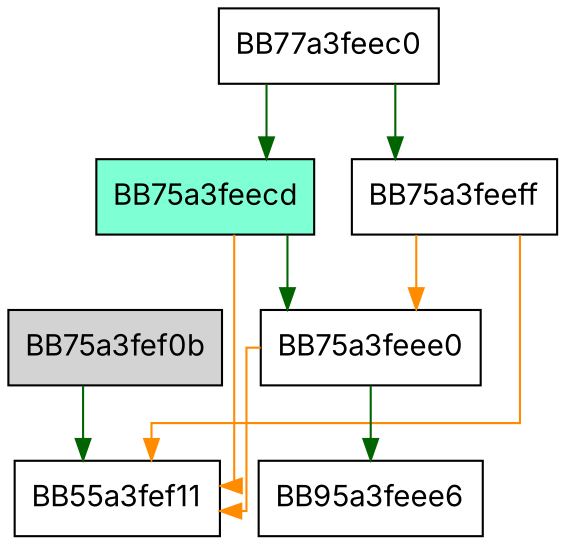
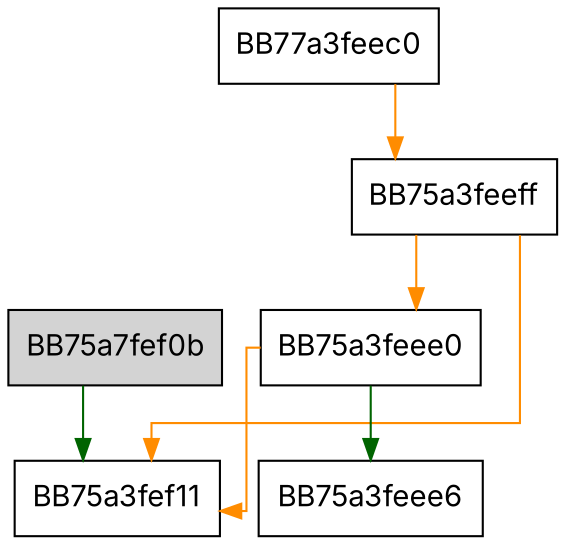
edge "BB77a3feec0" -> "BB75a3feeff": color darkgreen -> darkorange
node "BB75a3feecd": removed
node "BB75a3fef0b": label "BB75a3fef0b" -> "BB75a7fef0b"
node "BB55a3fef11": label "BB55a3fef11" -> "BB75a3fef11"
node "BB95a3feee6": label "BB95a3feee6" -> "BB75a3feee6"
